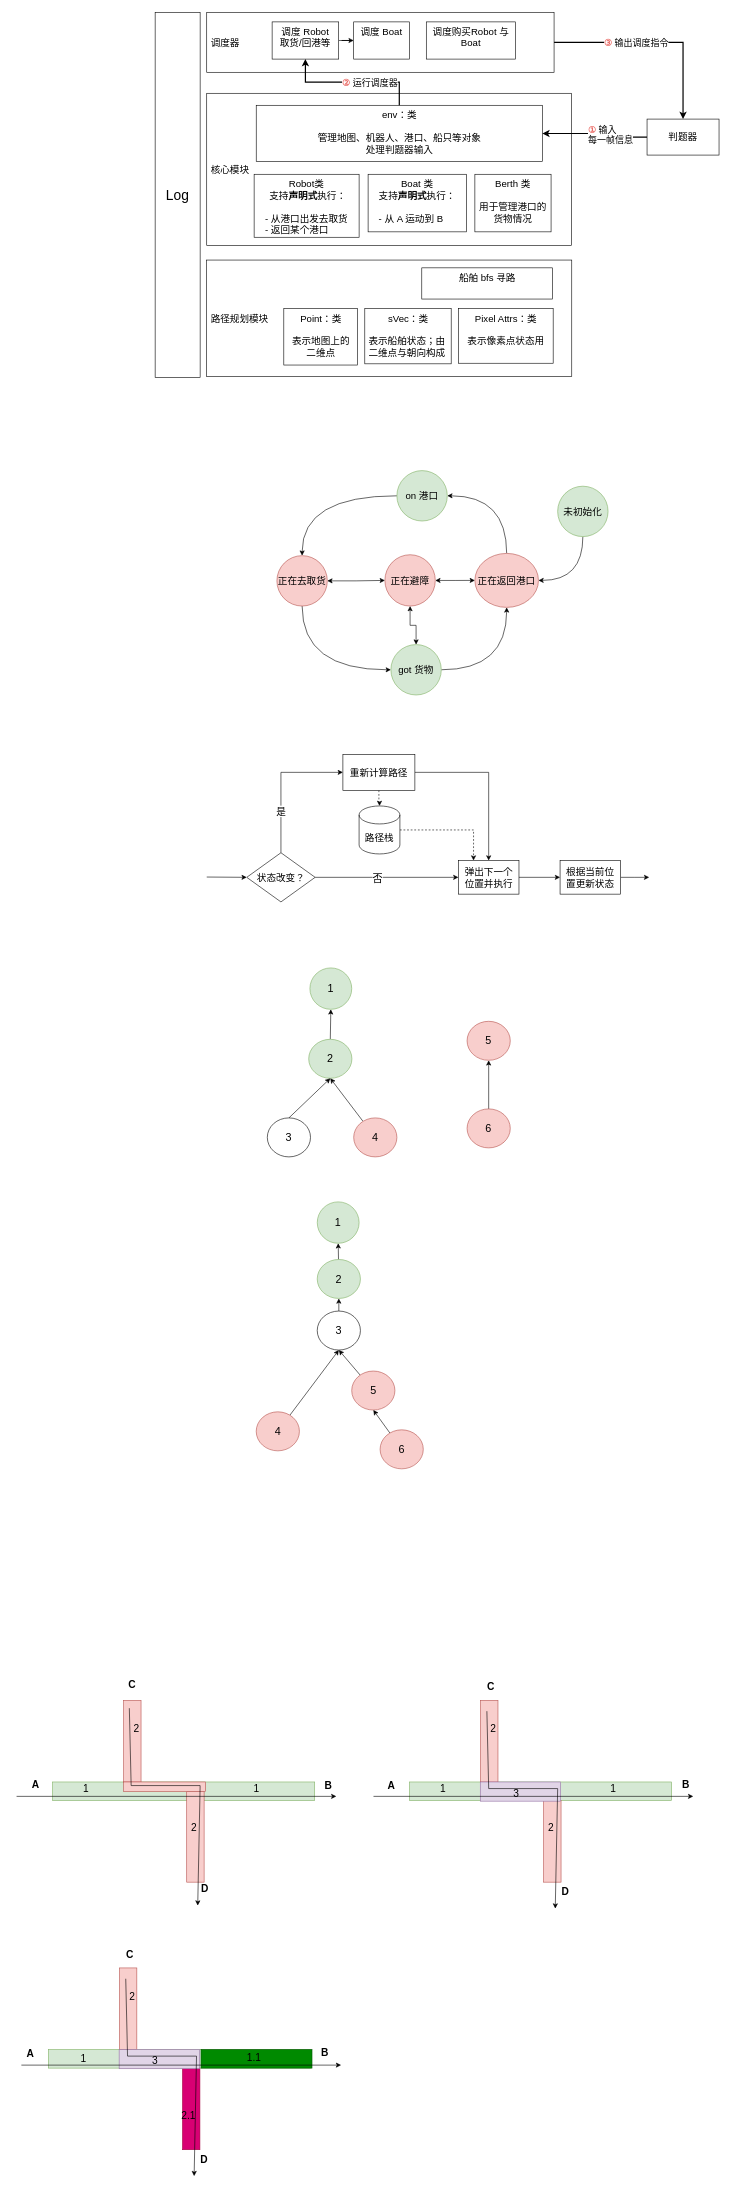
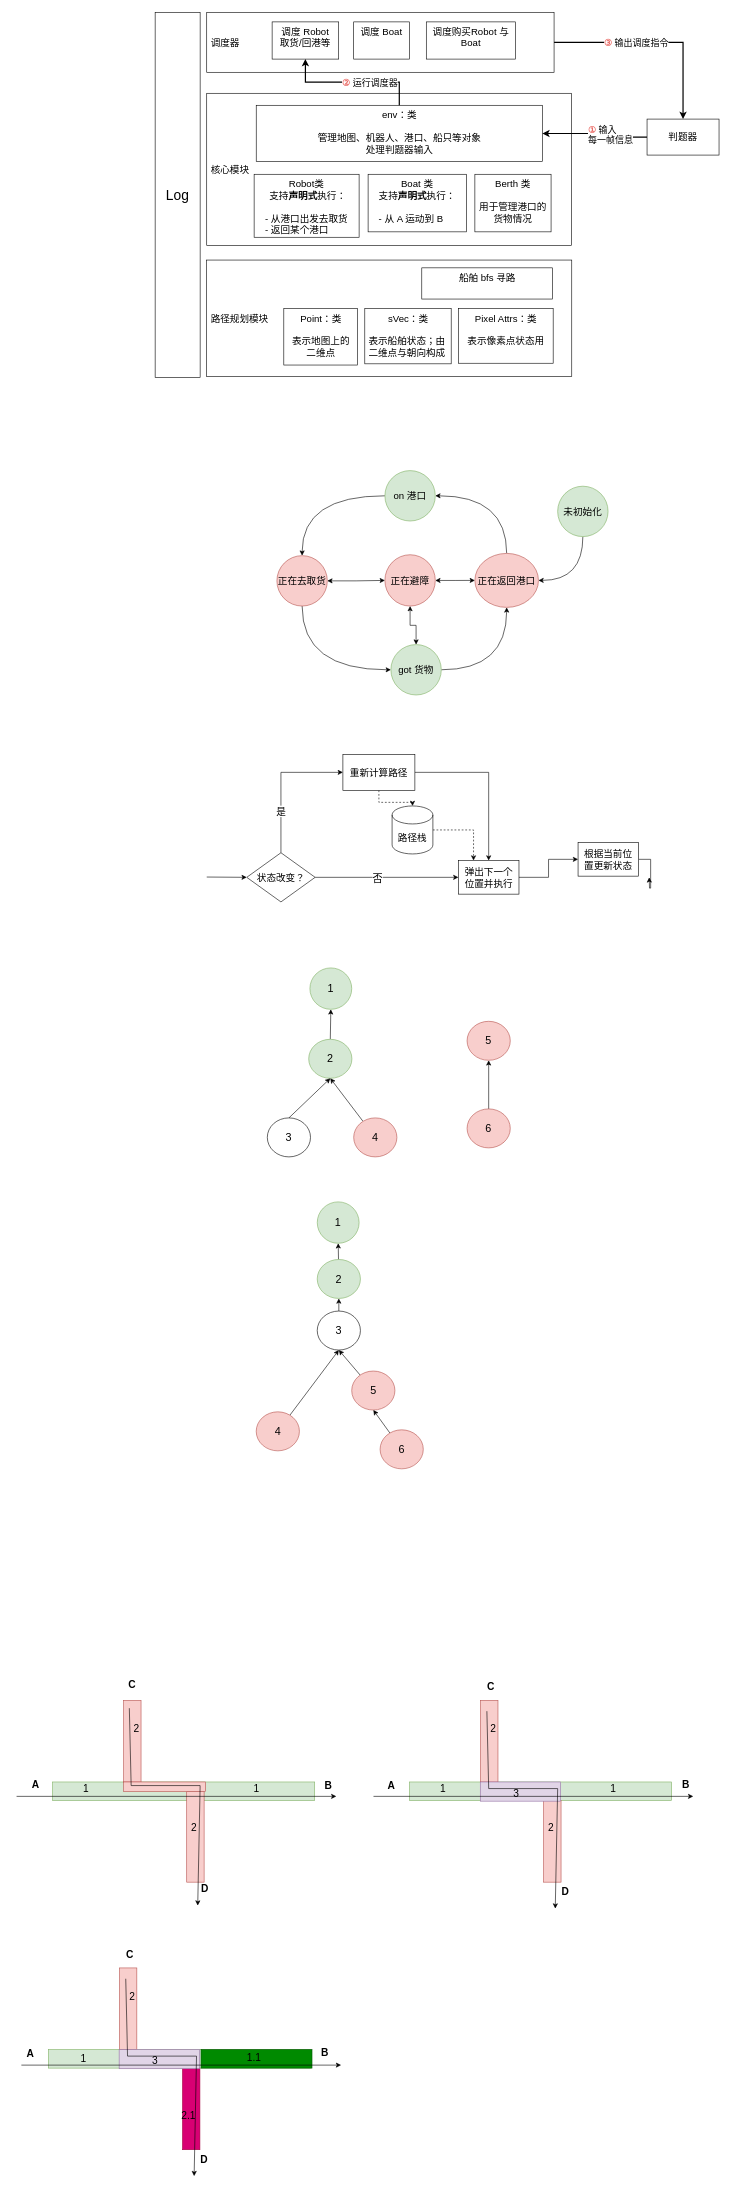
edge "调度 Robot 取货/回港等" -> "调度 Boat": removed
node "on 港口": moved (422, 496) -> (410, 496)
node "路径栈": moved (380, 830) -> (413, 830)
node "根据当前位置更新状态": moved (590, 878) -> (608, 860)
